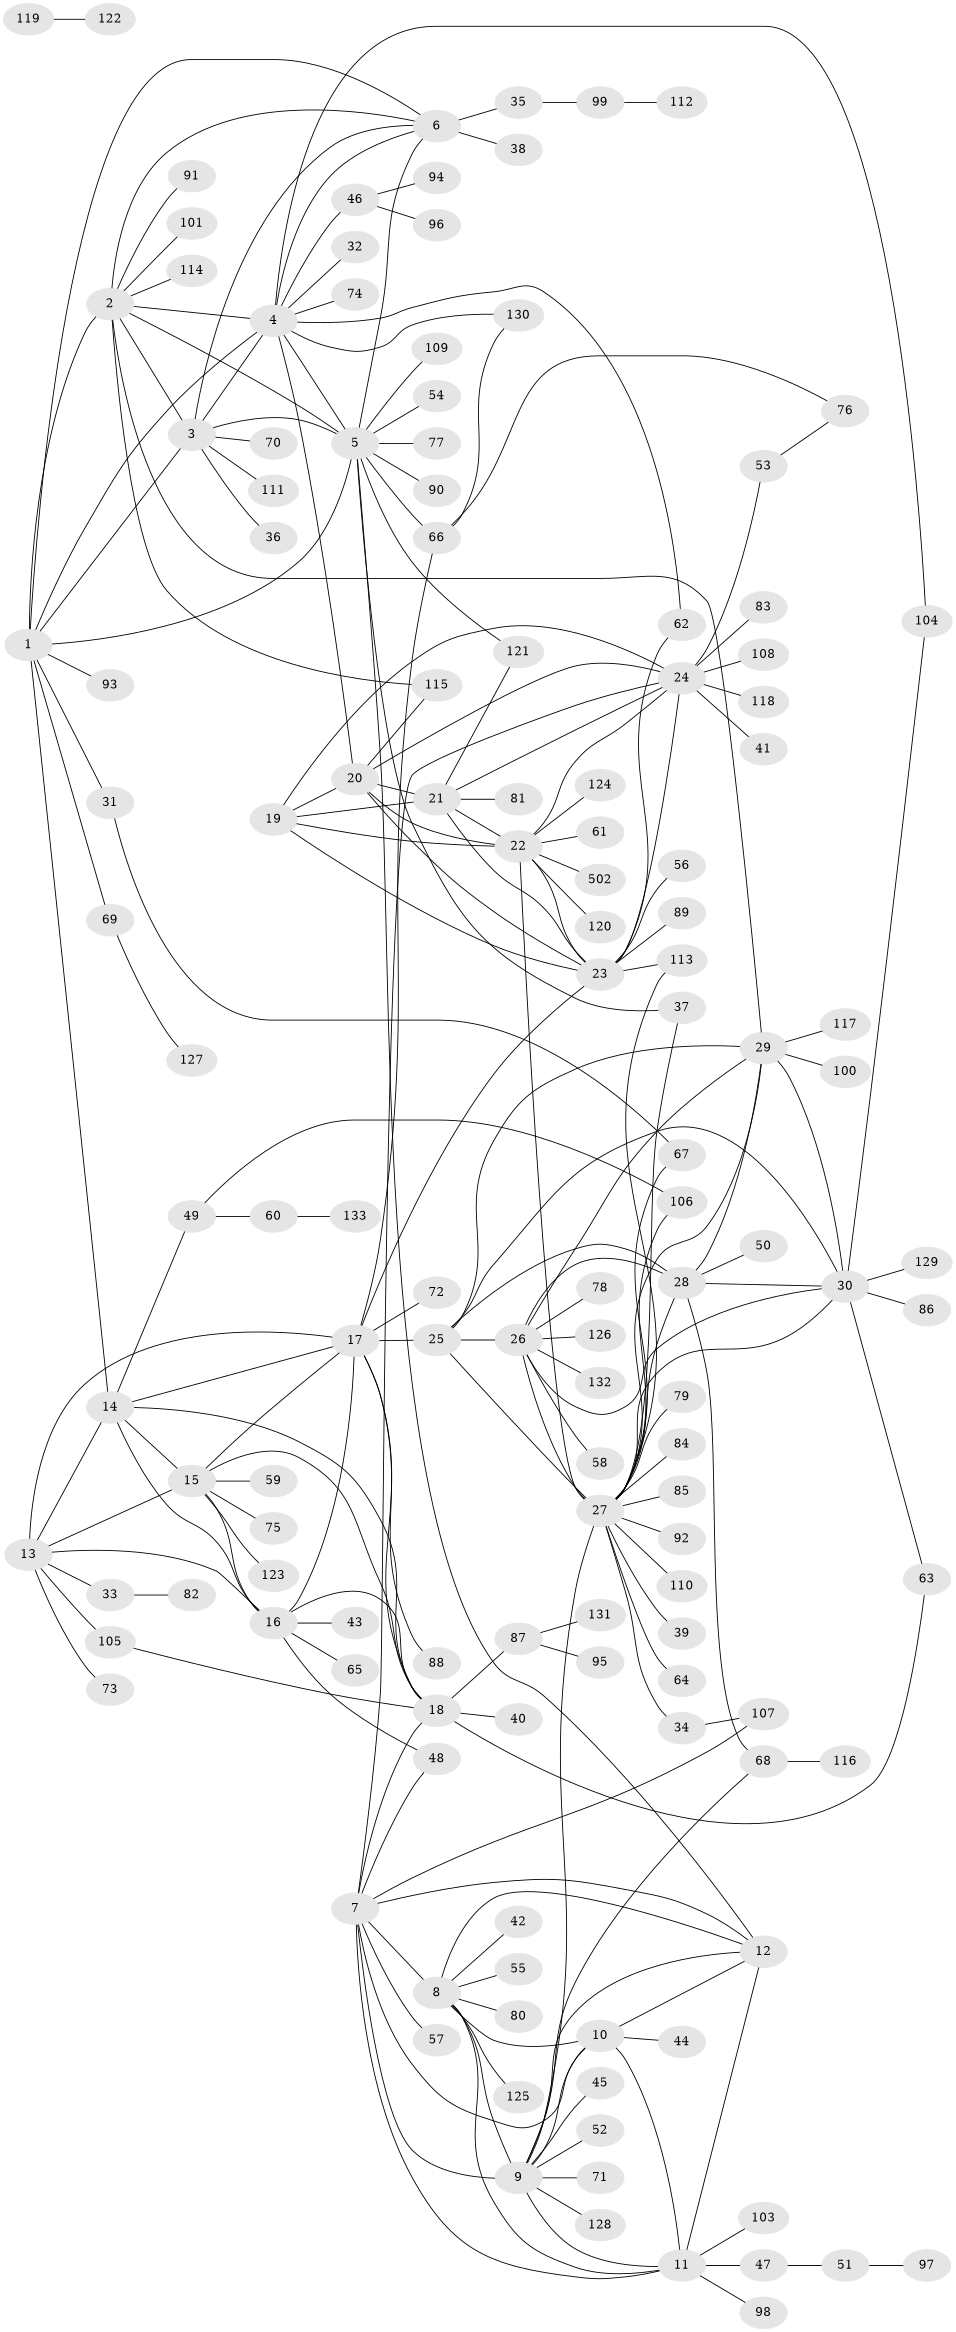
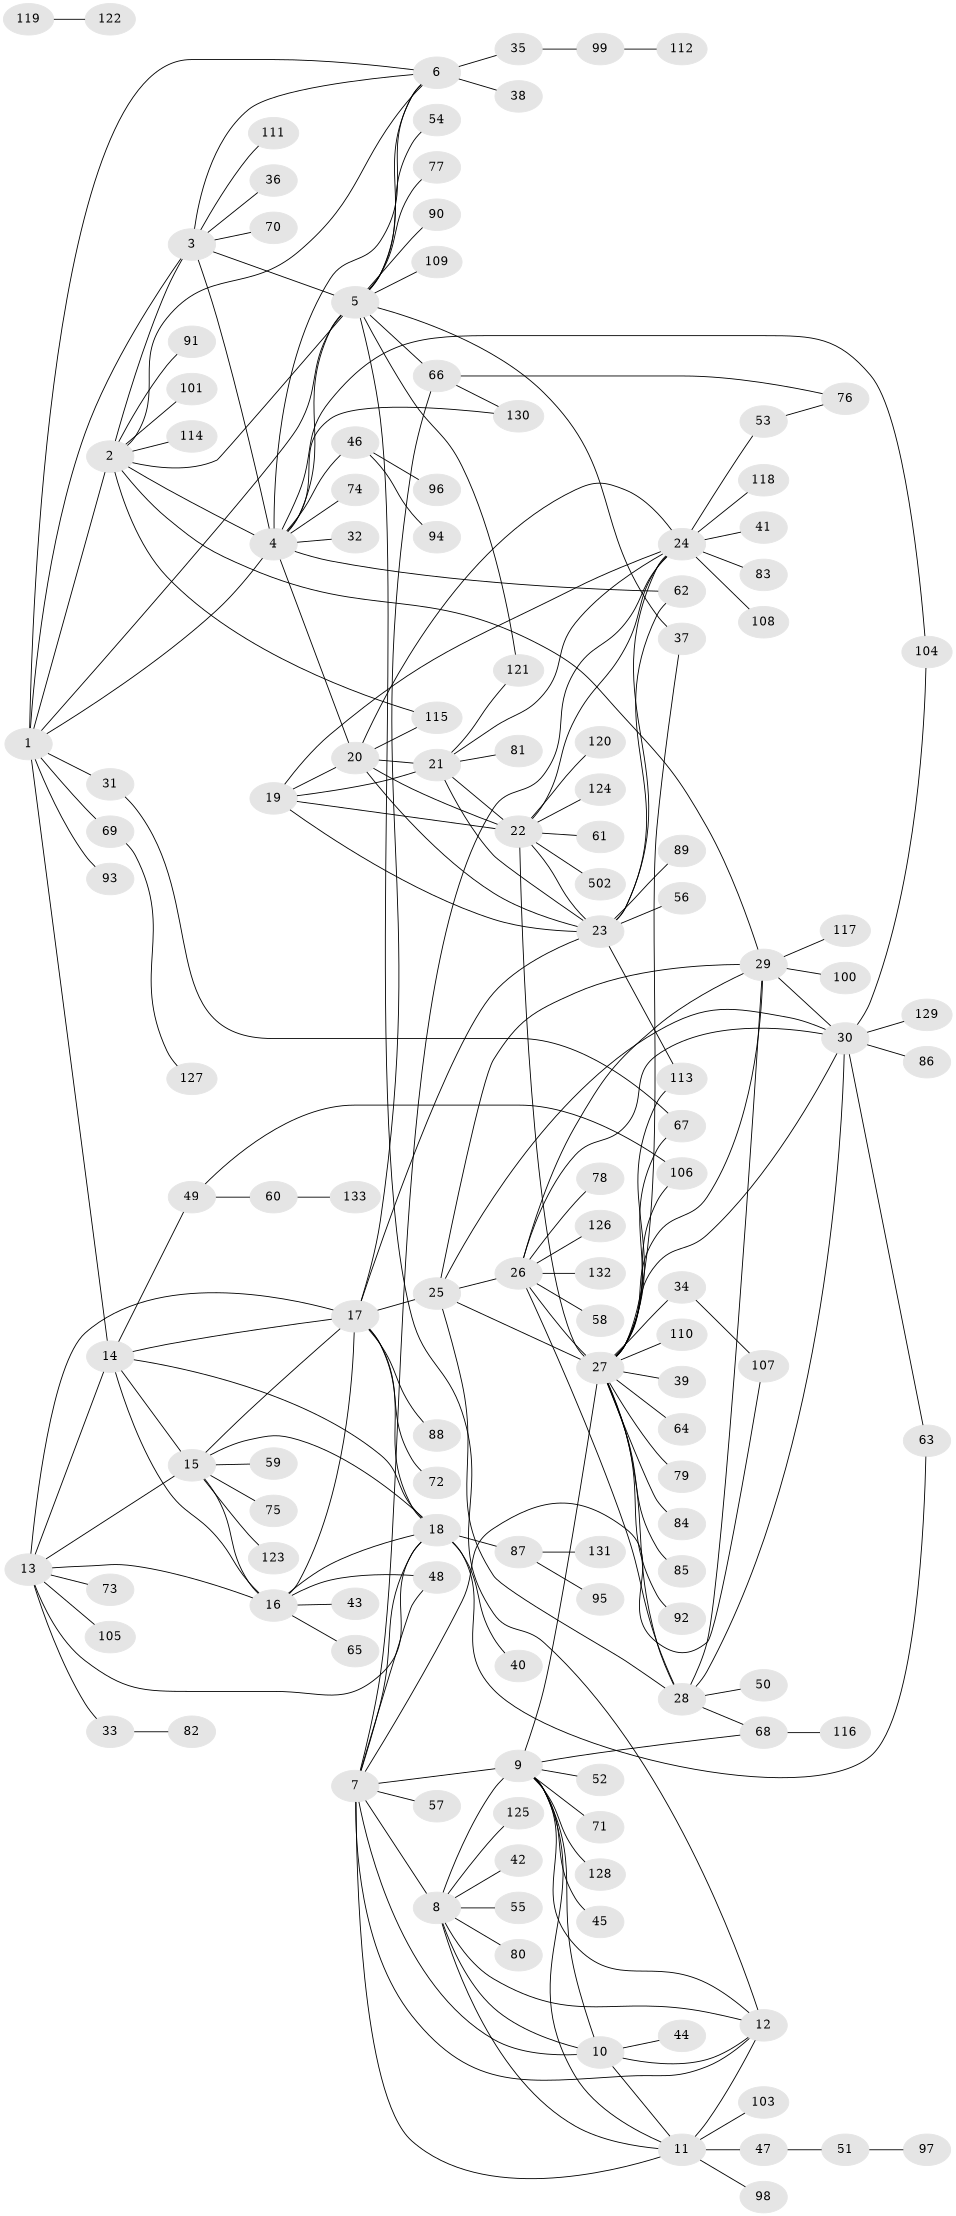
edge "105" -- "18": now "13" -- "18"
